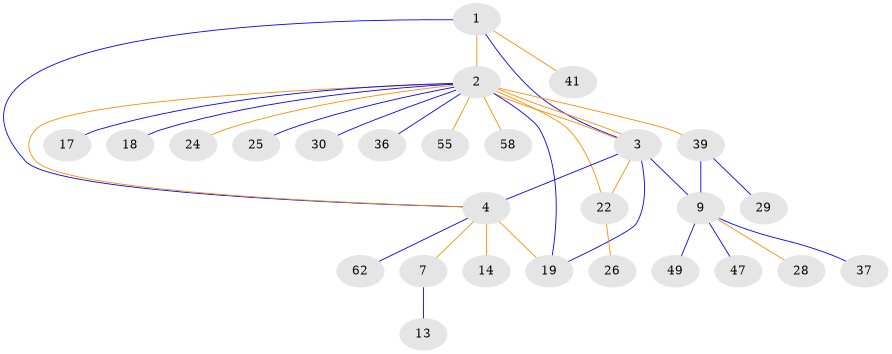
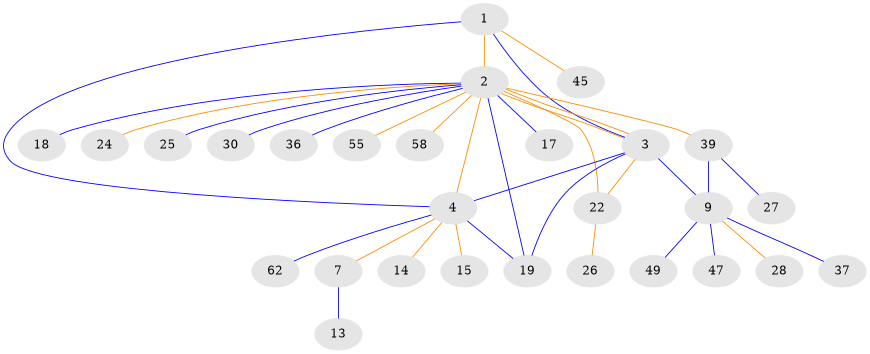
node "41": label "41" -> "45"
node "29": label "29" -> "27"
edge "4" -- "19": color darkorange -> blue
node "15": added
